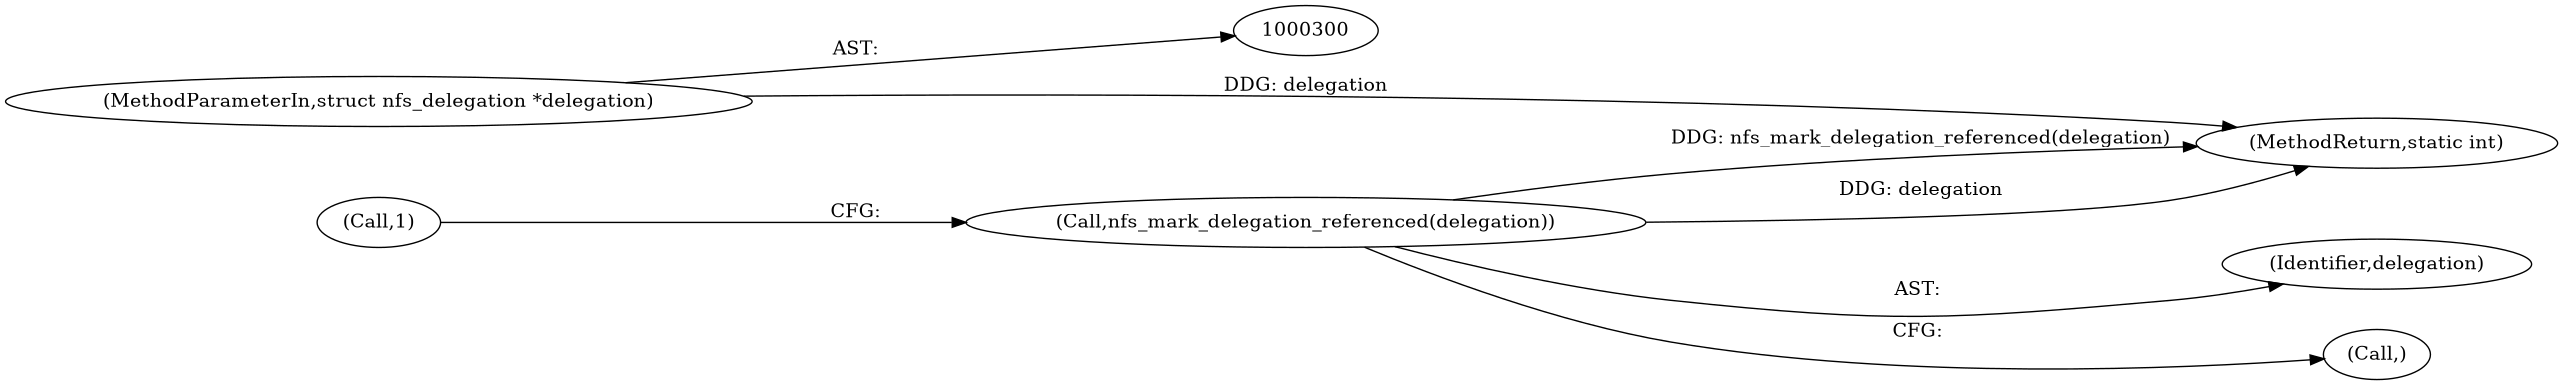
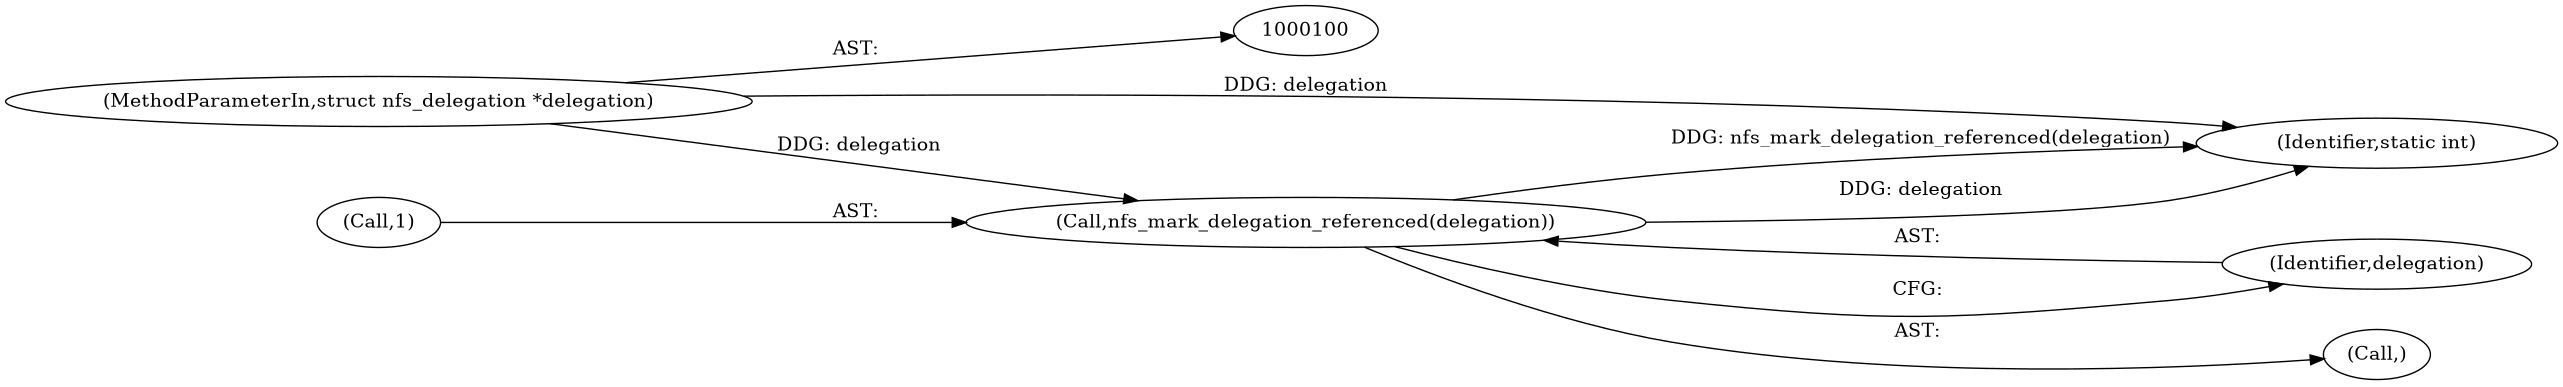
node "1000300": label "1000300" -> "1000100"
node "(MethodReturn,static int)": label "(MethodReturn,static int)" -> "(Identifier,static int)"
edge "(MethodParameterIn,struct nfs_delegation *delegation)" -> "(Call,nfs_mark_delegation_referenced(delegation))": added, label "DDG: delegation"
edge "(Call,1)" -> "(Call,nfs_mark_delegation_referenced(delegation))": label "CFG: " -> "AST: "
edge "(Identifier,delegation)" -> "(Call,nfs_mark_delegation_referenced(delegation))": added, label "AST:"
edge "(Call,nfs_mark_delegation_referenced(delegation))" -> "(Identifier,delegation)": label "AST: " -> "CFG: "
edge "(Call,nfs_mark_delegation_referenced(delegation))" -> "(Call,)": label "CFG: " -> "AST: "
